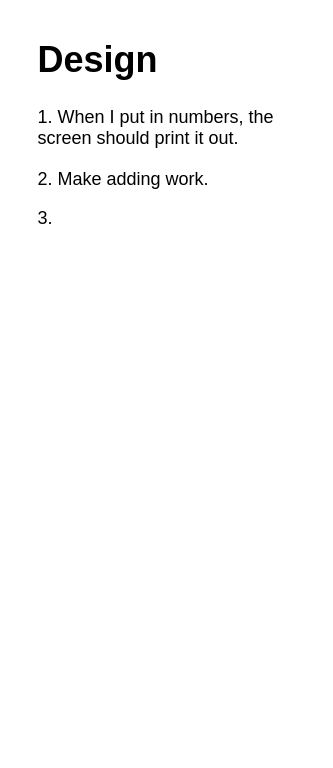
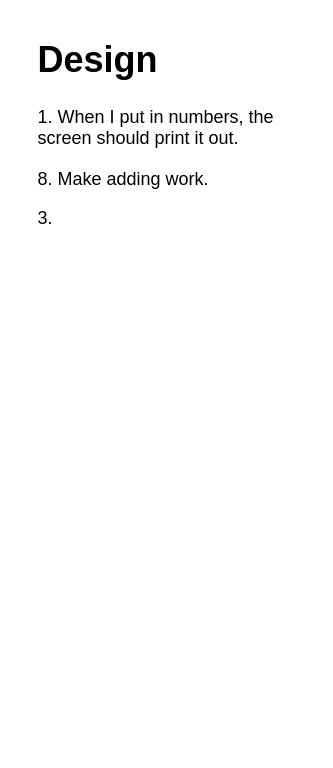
node "Design1. When I put in numbers, the screen should print it out. 2. Make adding work. 3.": label "Design1. When I put in numbers, the screen should print it out. 2. Make adding work. 3." -> "Design1. When I put in numbers, the screen should print it out. 8. Make adding work. 3."
